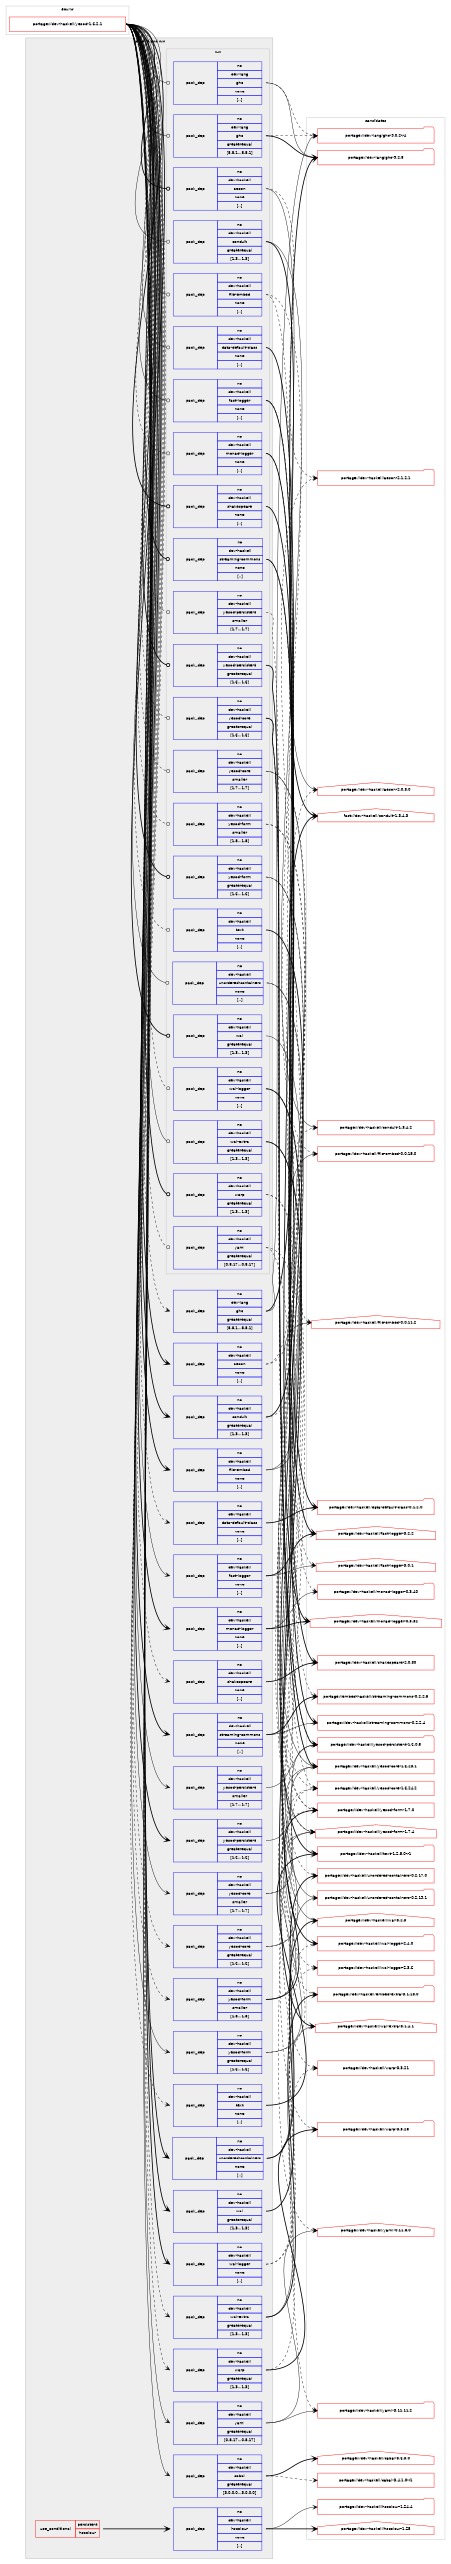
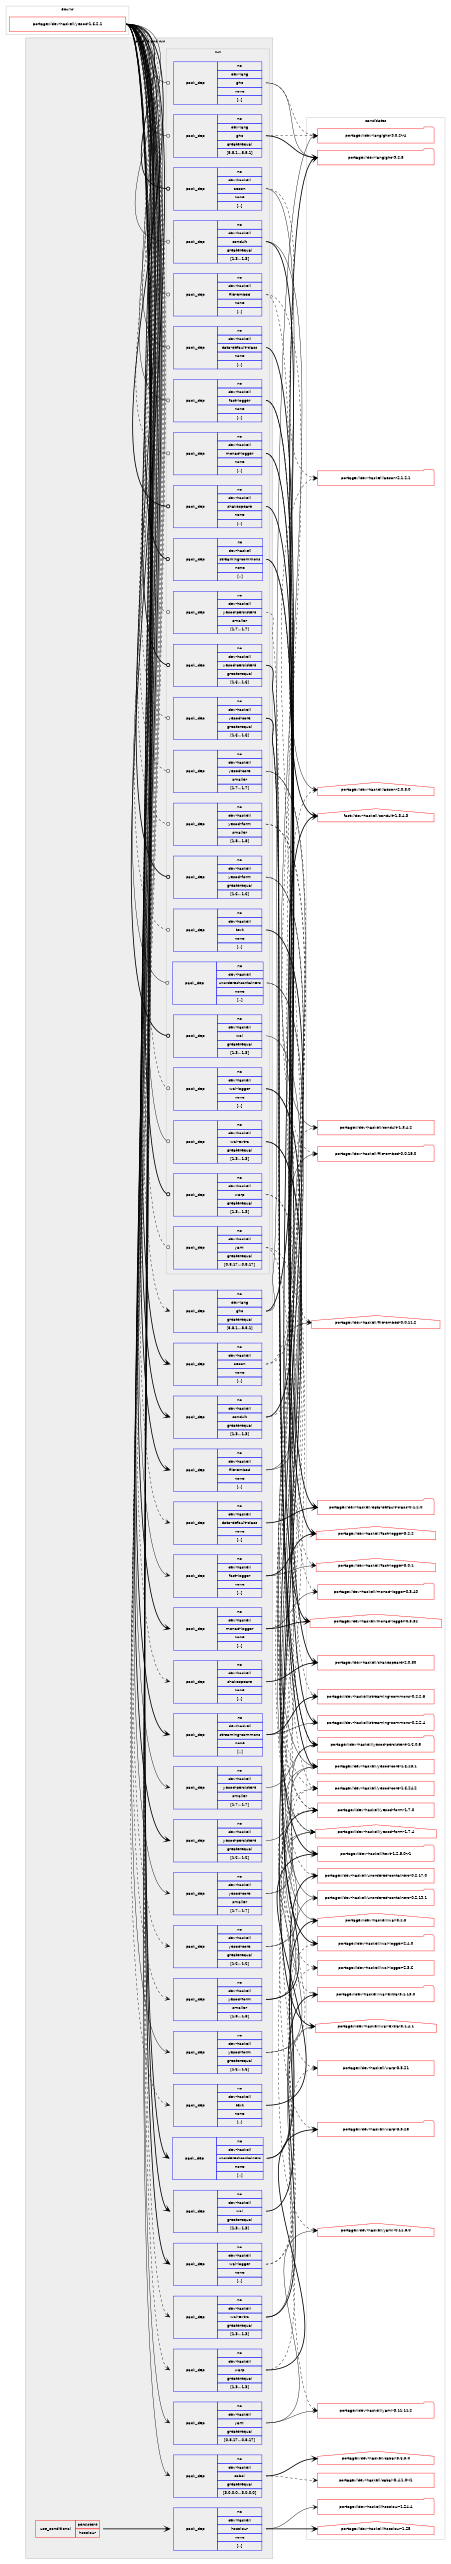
node "portage://embed-haskell/streaming-commons-0.2.2.5": label "portage://embed-haskell/streaming-commons-0.2.2.5" -> "portage://dev-haskell/streaming-commons-0.2.2.5"
node "portage://dev-haskell/embed-extra-3.1.13.0": label "portage://dev-haskell/embed-extra-3.1.13.0" -> "portage://dev-haskell/wai-extra-3.1.13.0"
